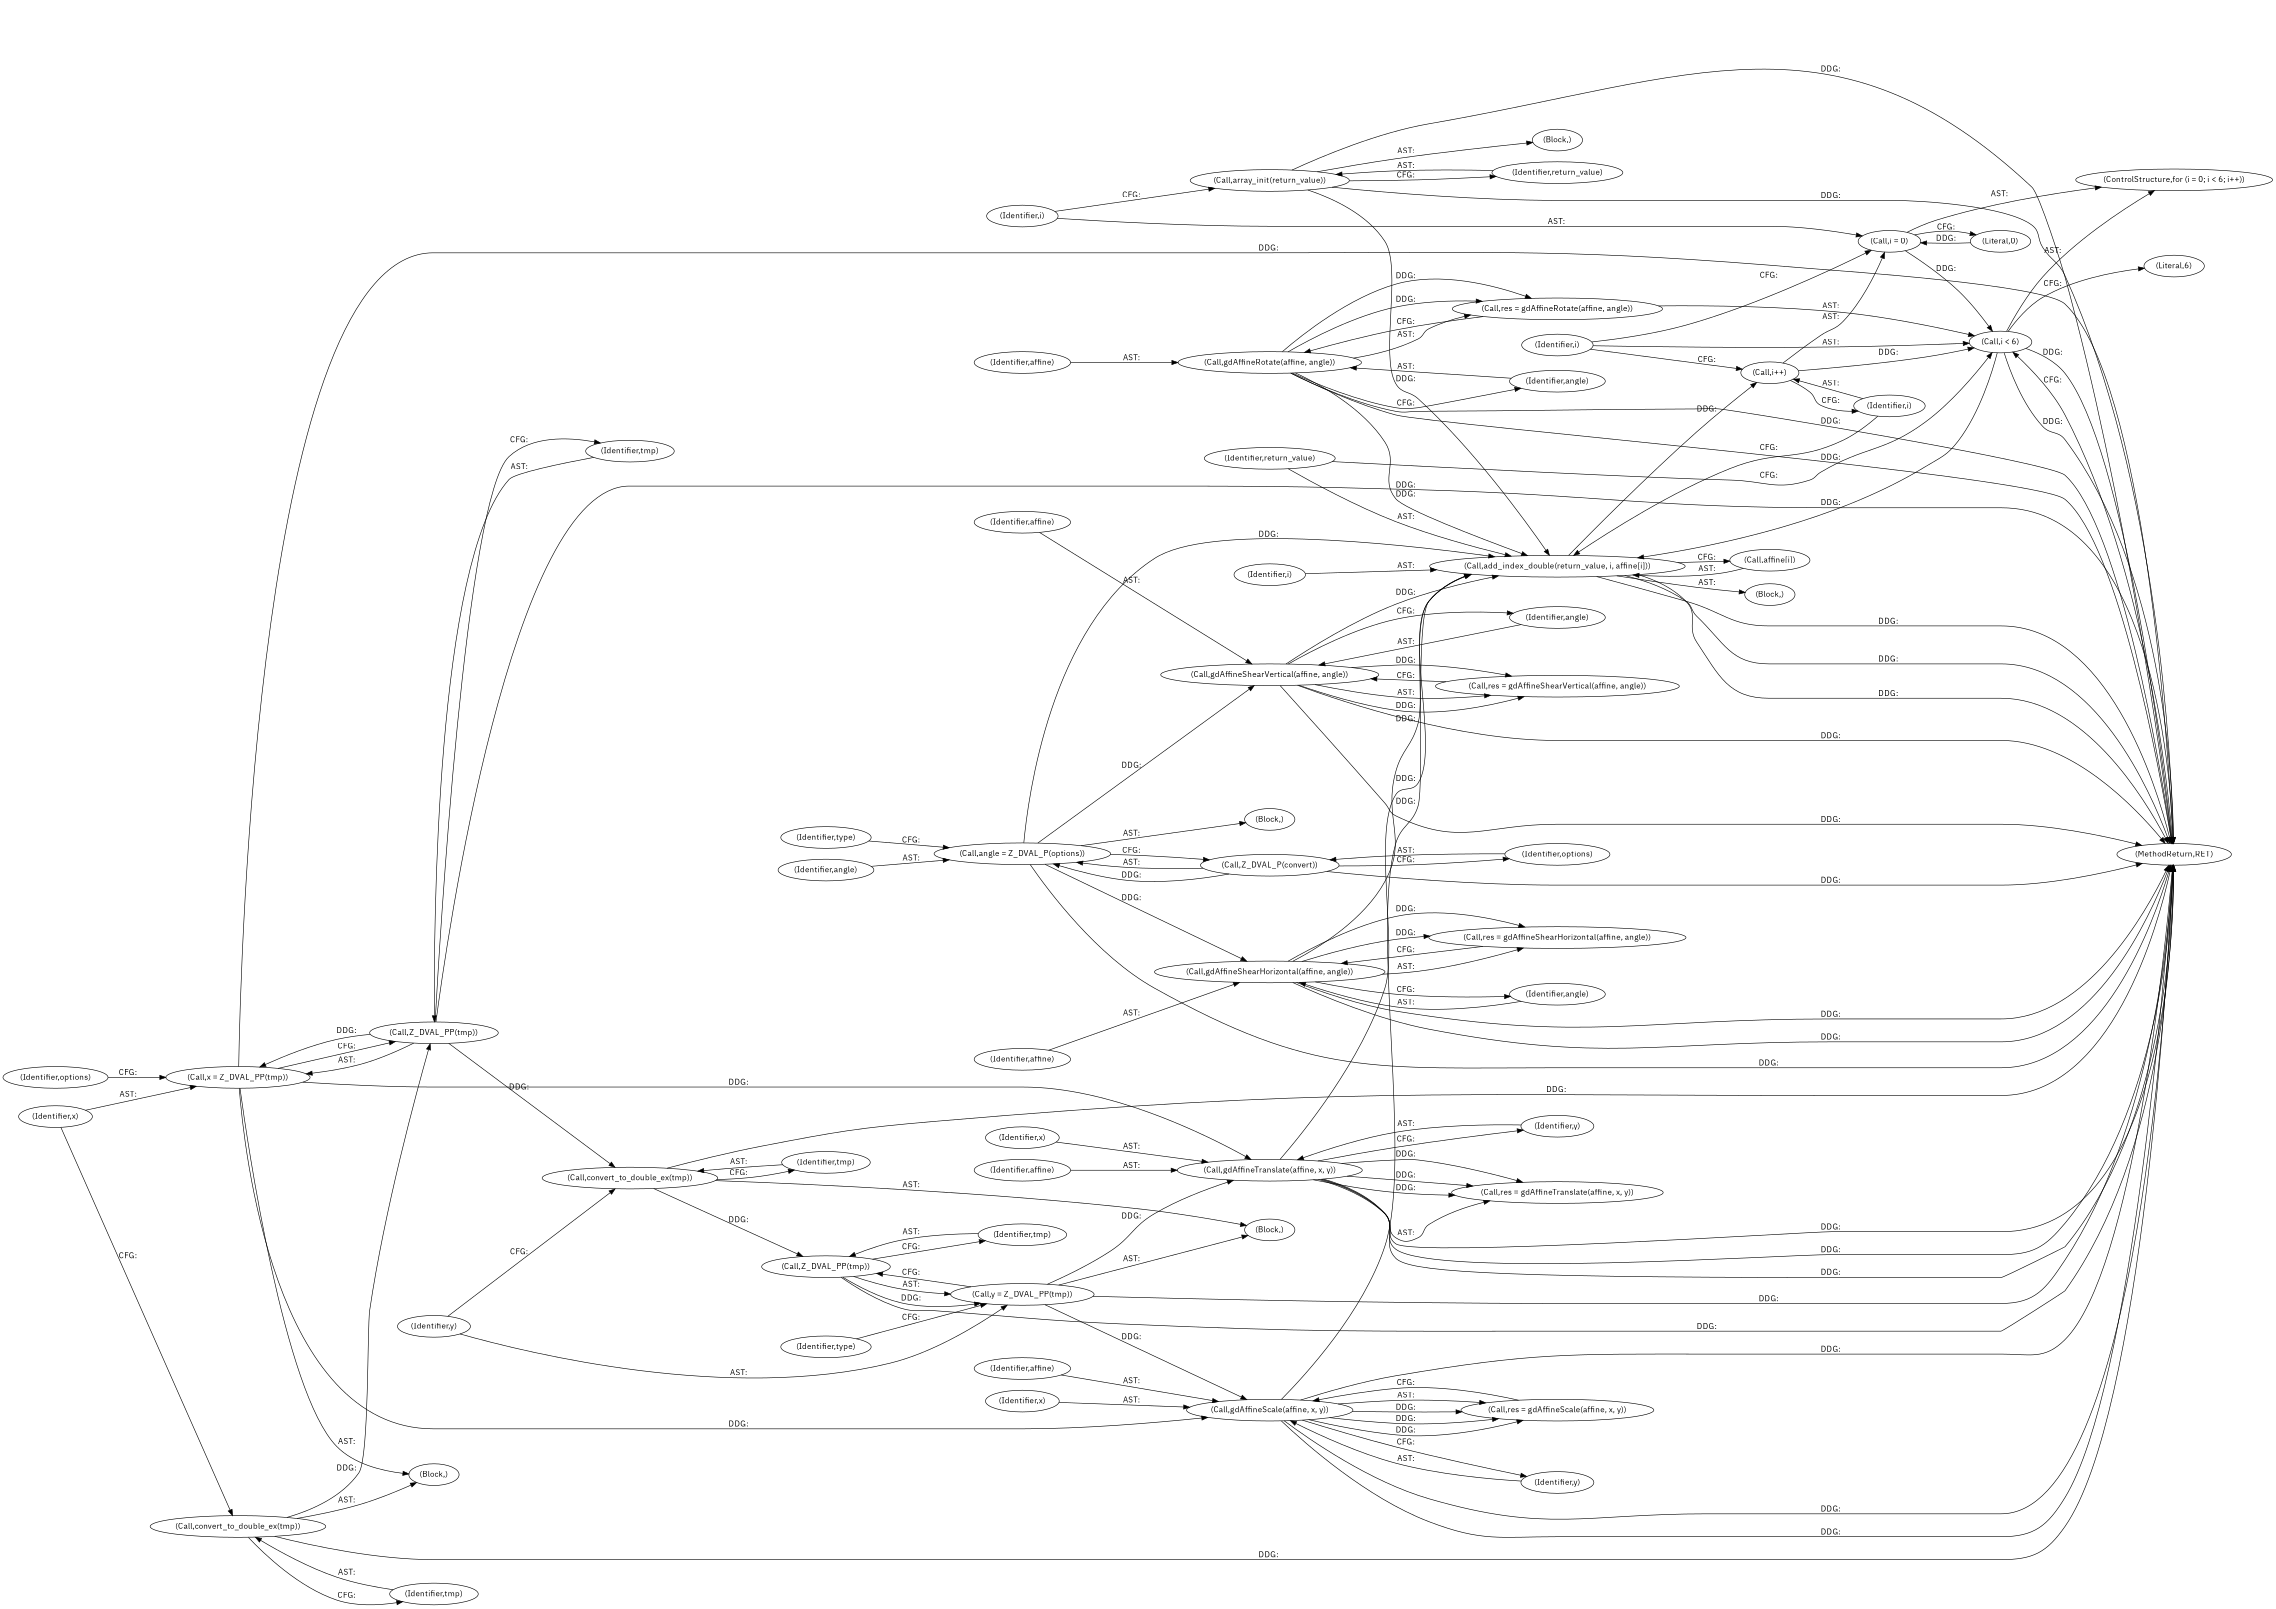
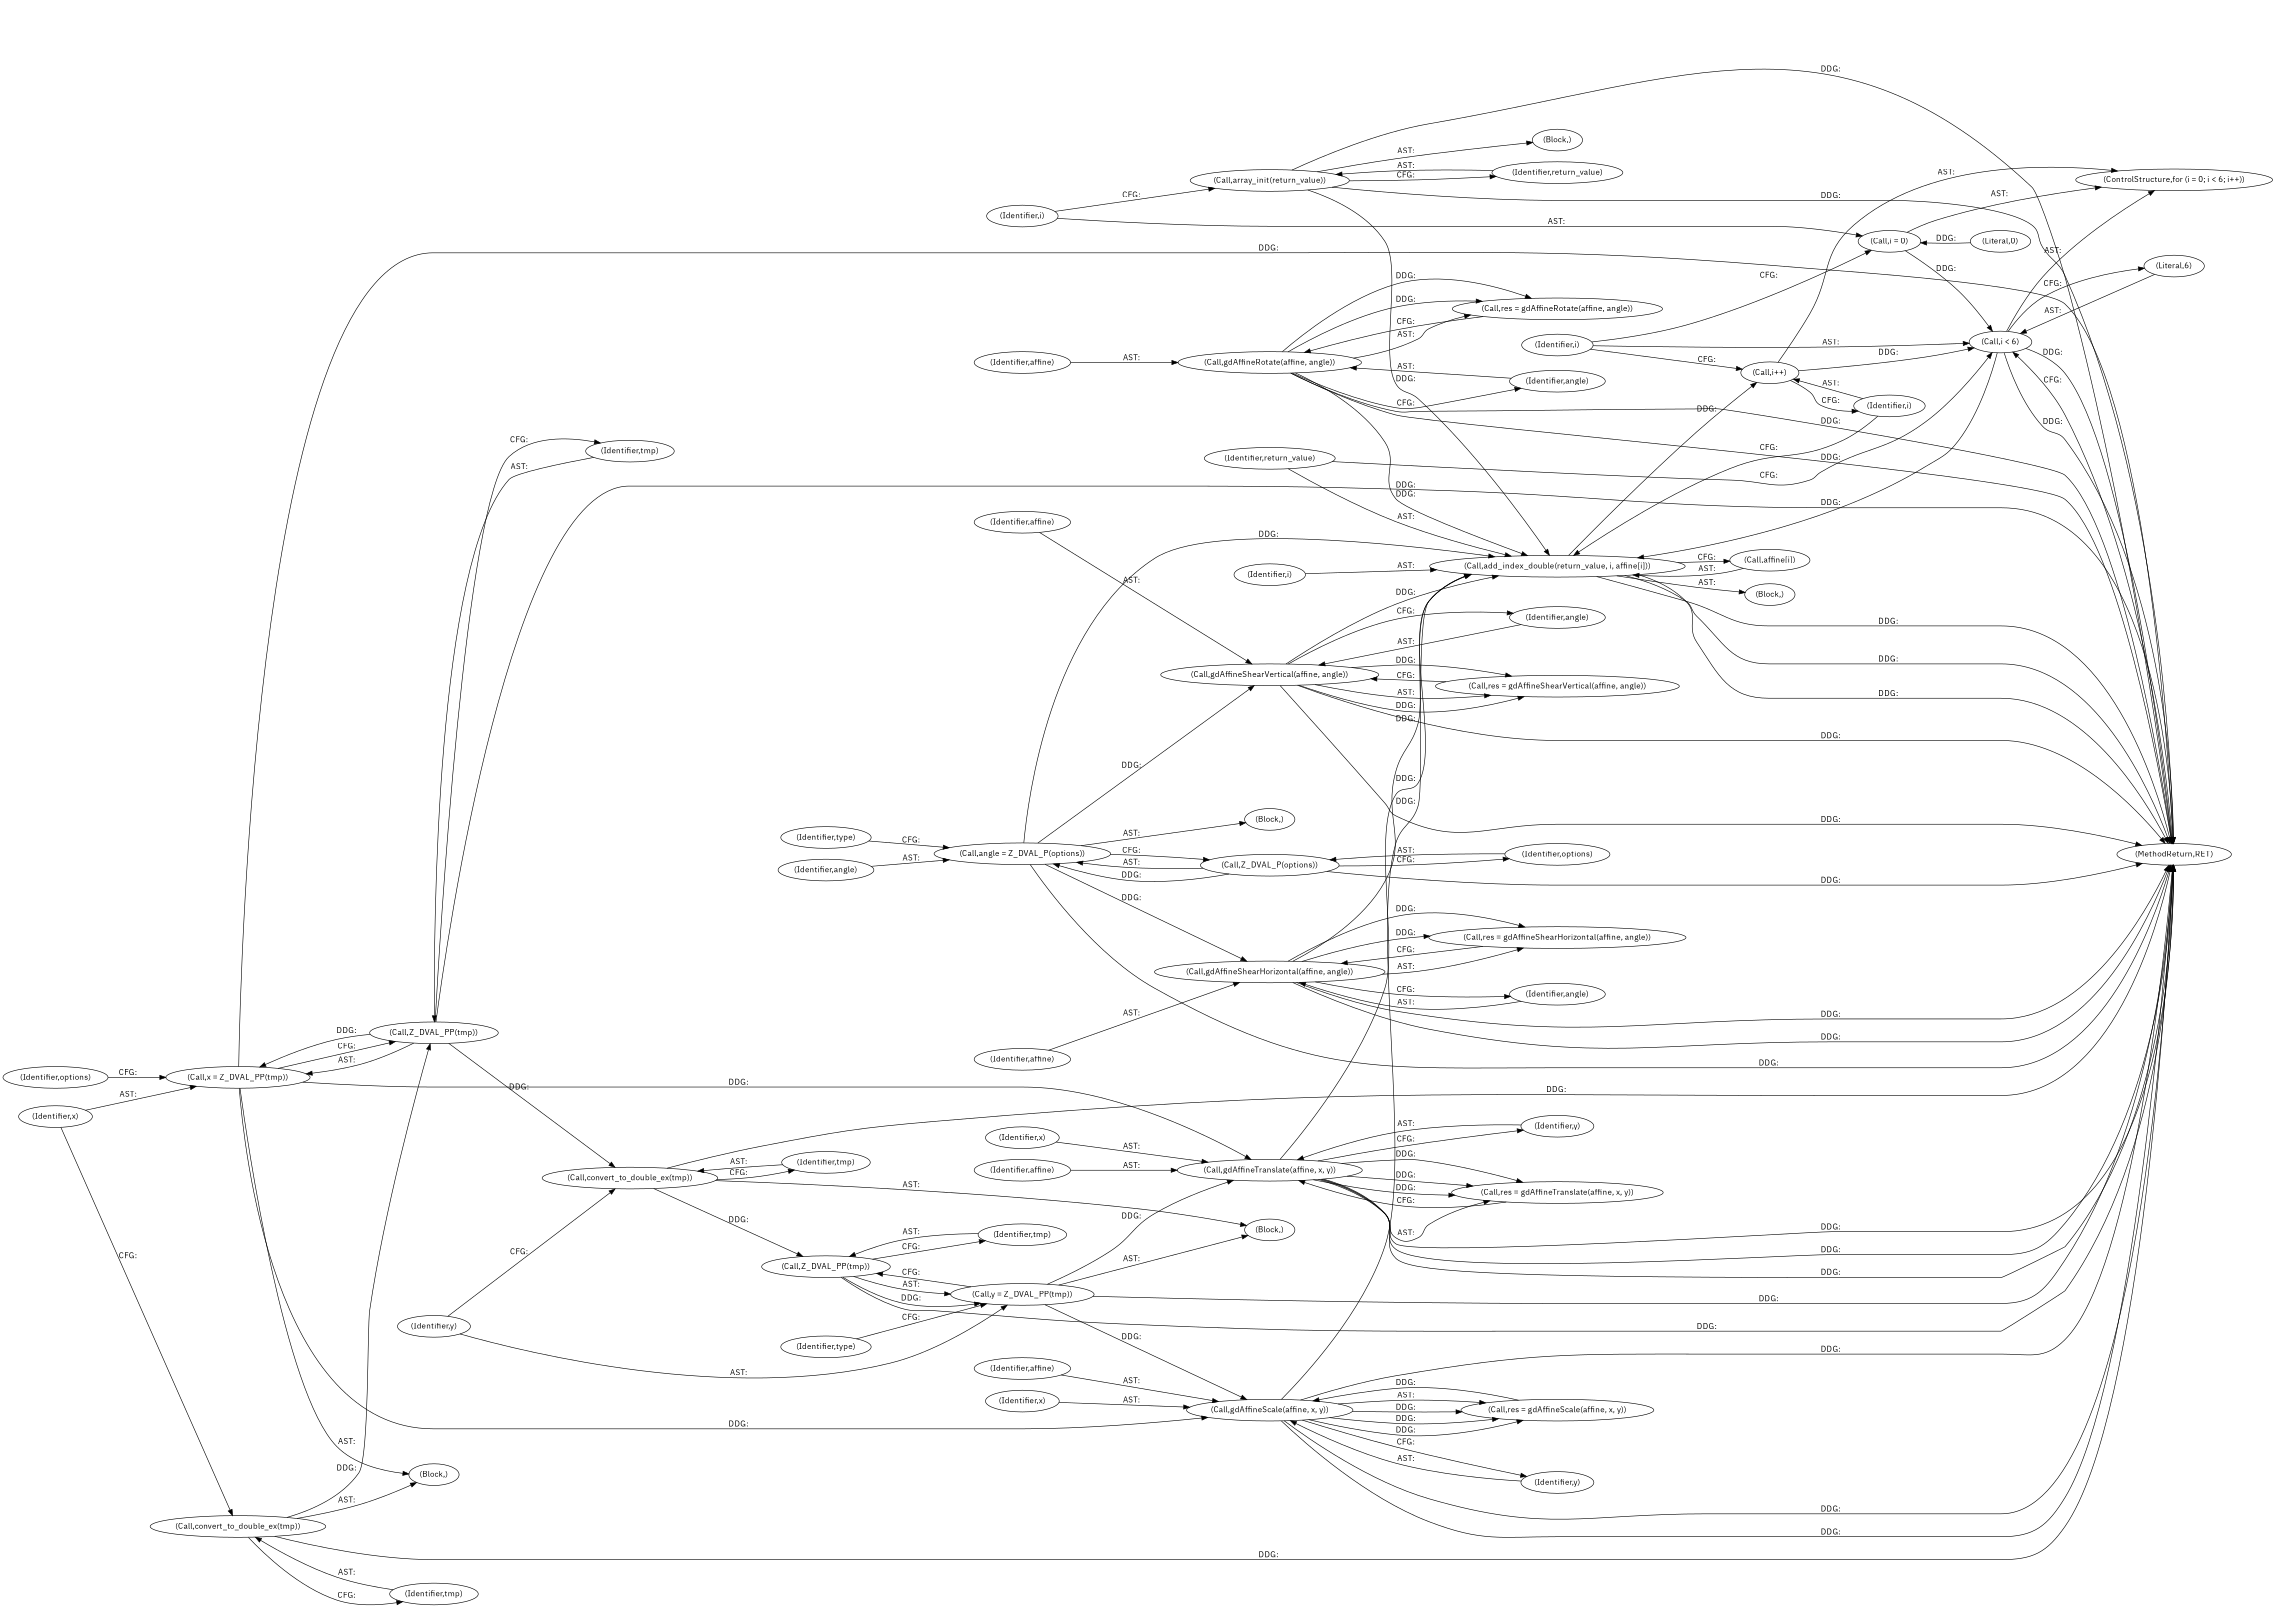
edge "(Call,i = 0)" -> "(Literal,0)": removed, label "CFG:"
edge "(Call,res = gdAffineRotate(affine, angle))" -> "(Call,i < 6)": now "(Literal,6)" -> "(Call,i < 6)"
edge "(Call,i++)" -> "(Call,i = 0)": now "(Call,i++)" -> "(ControlStructure,for (i = 0; i < 6; i++))"
node "(Call,Z_DVAL_P(convert))": label "(Call,Z_DVAL_P(convert))" -> "(Call,Z_DVAL_P(options))"
edge "(Call,res = gdAffineTranslate(affine, x, y))" -> "(Call,gdAffineTranslate(affine, x, y))": added, label "CFG:"
edge "(Call,res = gdAffineScale(affine, x, y))" -> "(Call,gdAffineScale(affine, x, y))": label "CFG: " -> "DDG: "
